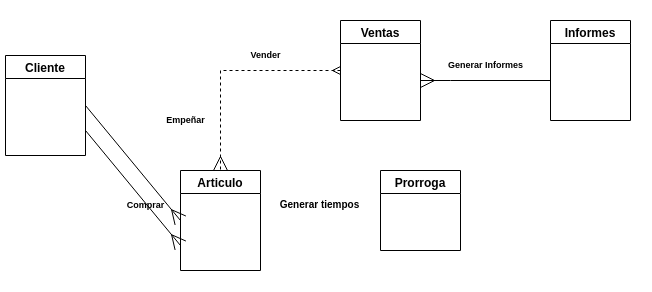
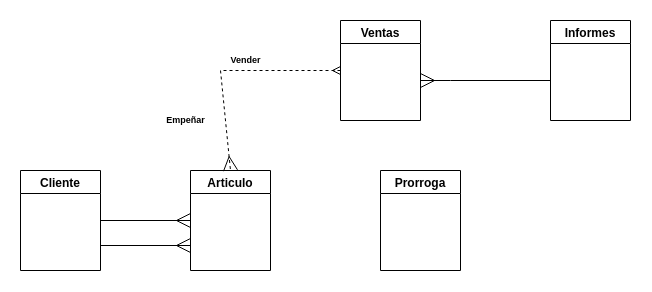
node "Vender": moved (266, 51) -> (246, 56)
node "Generar Informes": removed
node "Cliente": moved (46, 106) -> (61, 221)
node "Comprar": removed
node "Generar tiempos": removed
node "Prorroga": size 80x80 -> 80x100
node "Articulo": moved (221, 221) -> (231, 221)
